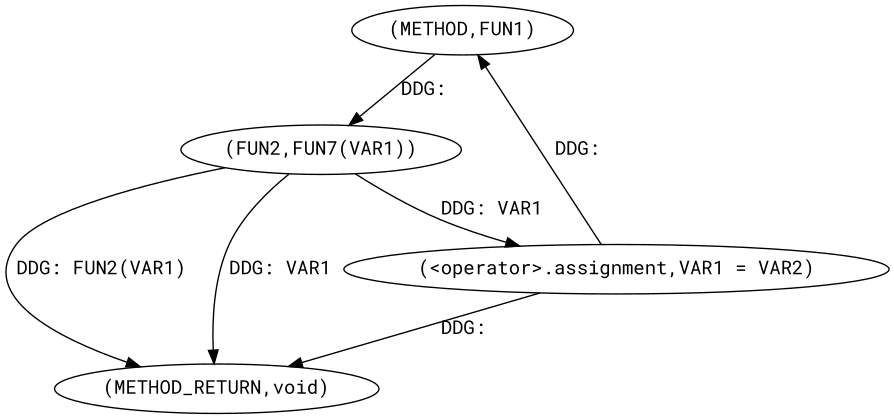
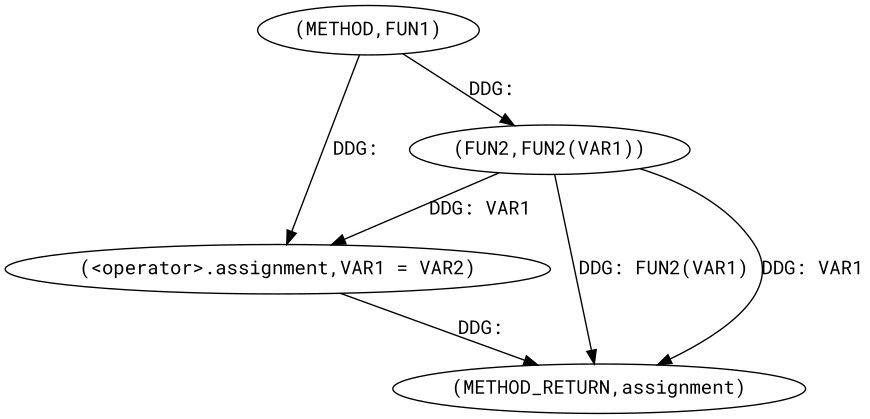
node "(FUN2,FUN7(VAR1))": label "(FUN2,FUN7(VAR1))" -> "(FUN2,FUN2(VAR1))"
edge "(<operator>.assignment,VAR1 = VAR2)" -> "(METHOD,FUN1)": reversed
node "(METHOD_RETURN,void)": label "(METHOD_RETURN,void)" -> "(METHOD_RETURN,assignment)"
